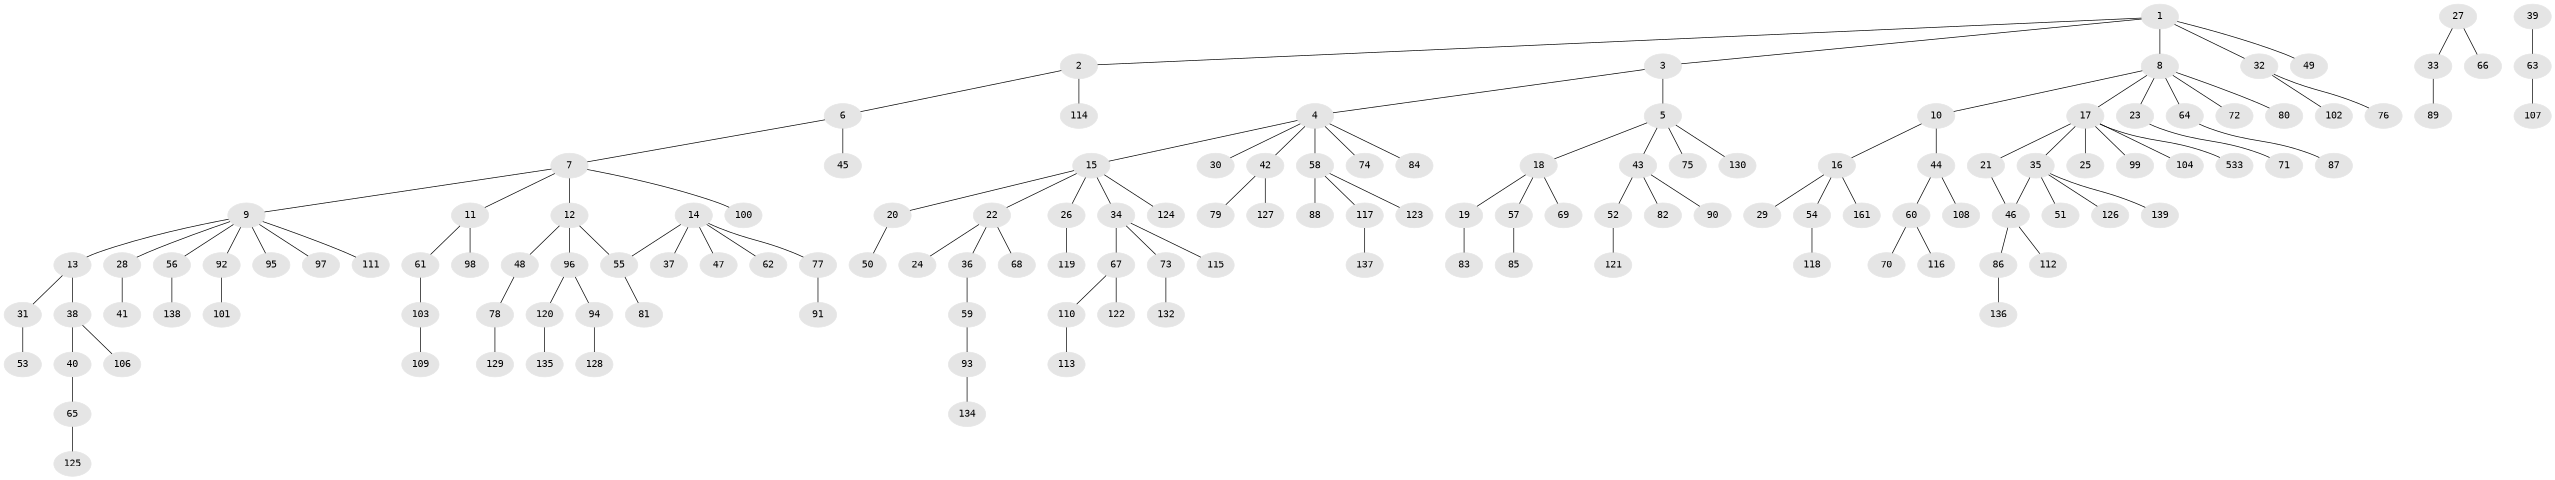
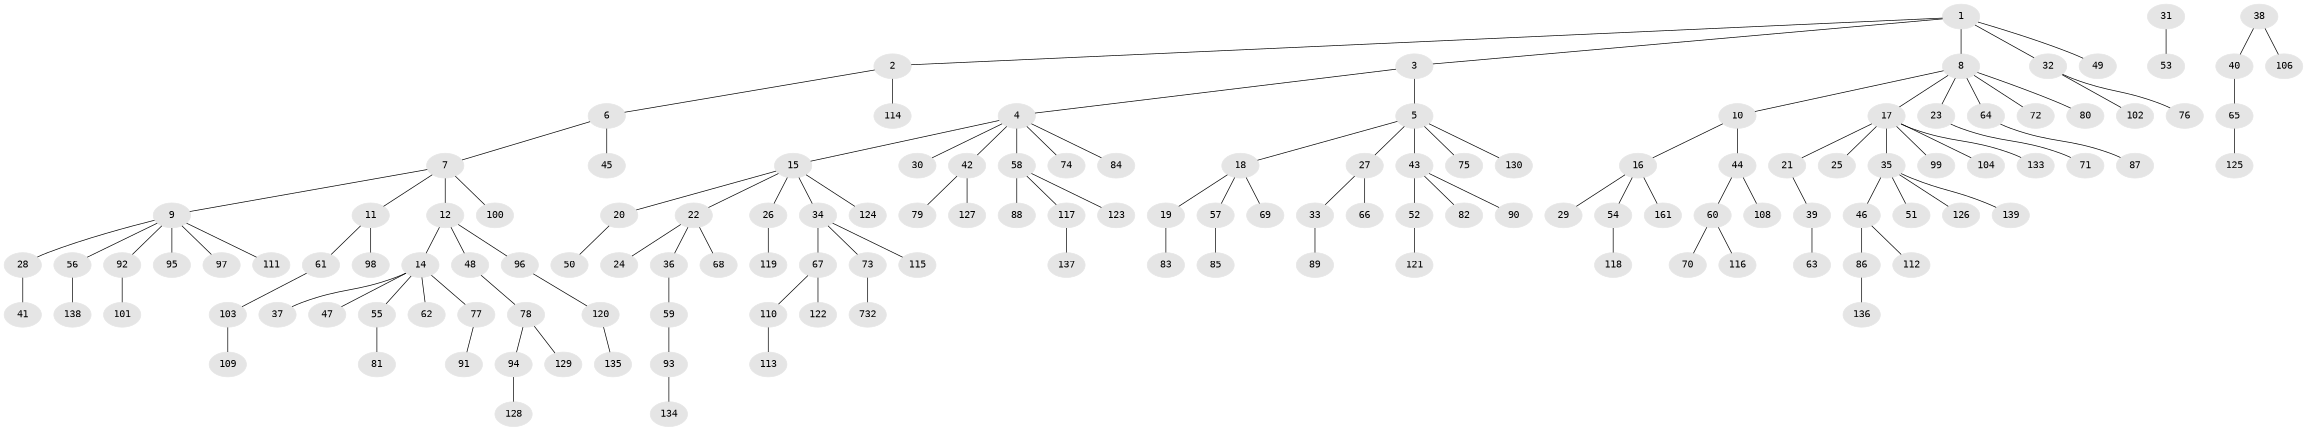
node "107": removed
edge "5" -- "27": added
node "533": label "533" -> "133"
edge "21" -- "46": now "21" -- "39"
edge "12" -- "55": now "12" -- "14"
node "13": removed
edge "96" -- "94": now "78" -- "94"
node "132": label "132" -> "732"
